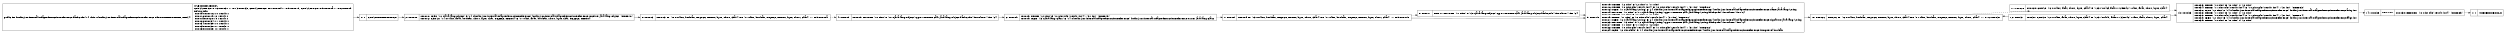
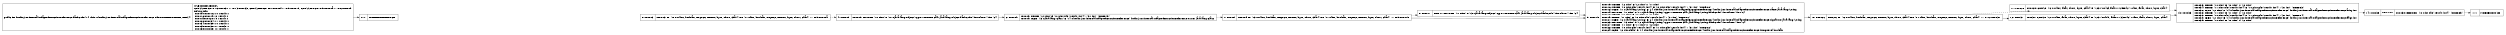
node "1: ?": text "MTH_EXIT_BLOCK" -> "MTH_EXIT_USE"
edge "12: 0x0031" -> "10: 0x002c": reversed
node "0: ?": text "CONST_ENTER_BLOCK" -> "MTH_ENTER_BLOCK"
node "2: 0x0000": removed
